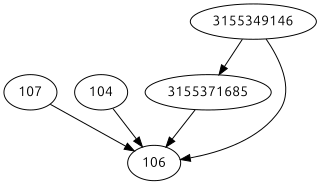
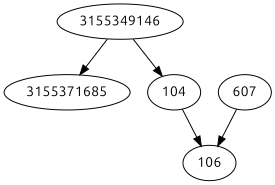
node "107": label "107" -> "607"
edge "3155349146" -> "106": now "3155349146" -> "104"
edge "3155371685" -> "106": removed
